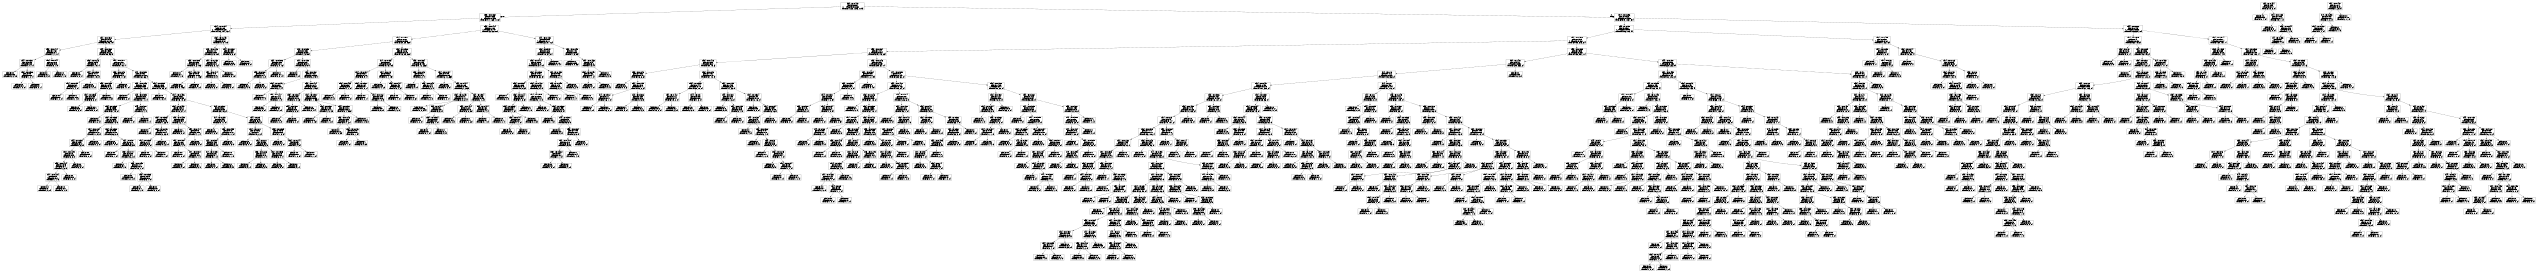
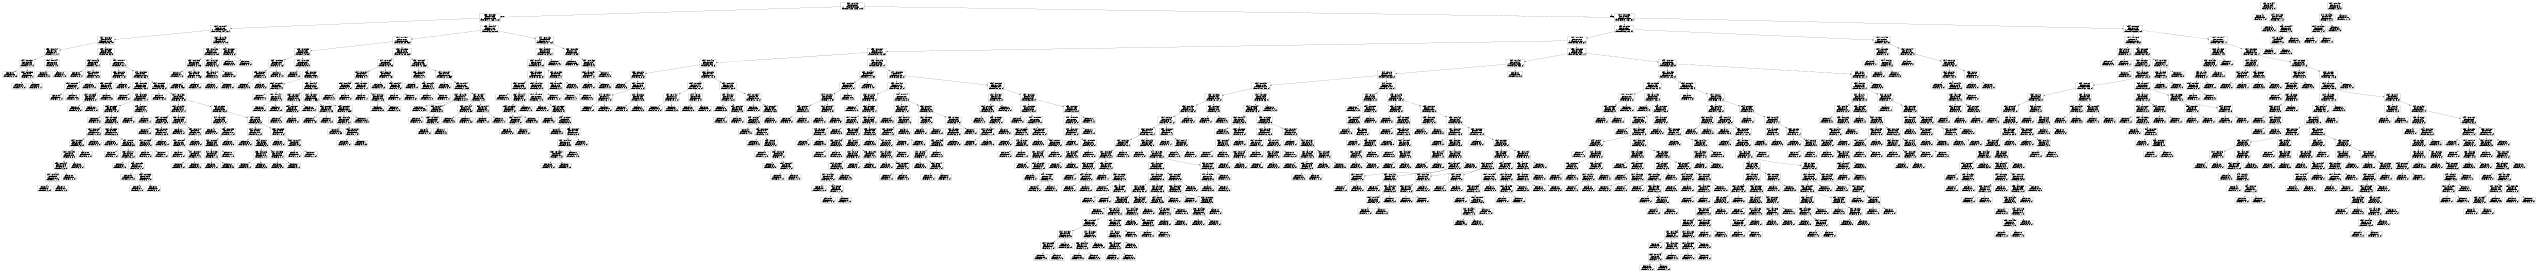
node "X[1] <= 2.011 gini = 0.302 gini = 17 value = [19, 2, 2]": label "X[1] <= 2.011 gini = 0.302 gini = 17 value = [19, 2, 2]" -> "X[1] <= 2.011 gini = 0.302 samples = 17 value = [19, 2, 2]"
edge "X[6] <= -0.225 gini = 0.219 samples = 11 value = [2, 14, 0]" -> "X[7] <= -0.115 gini = 0.48 samples = 4 value = [2, 3, 0]": now "X[6] <= -0.225 gini = 0.219 samples = 11 value = [2, 14, 0]" -> "X[3] <= -0.409 gini = 0.521 samples = 20 value = [16, 8, 2]"
